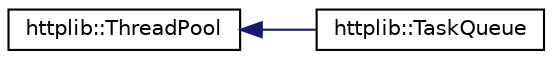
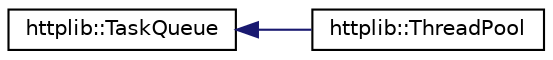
edge "httplib::TaskQueue" -> "httplib::ThreadPool": reversed
